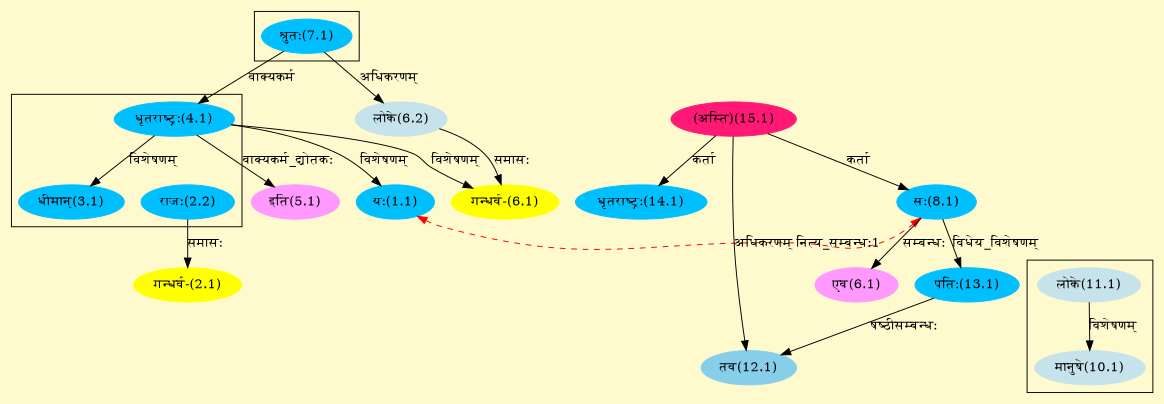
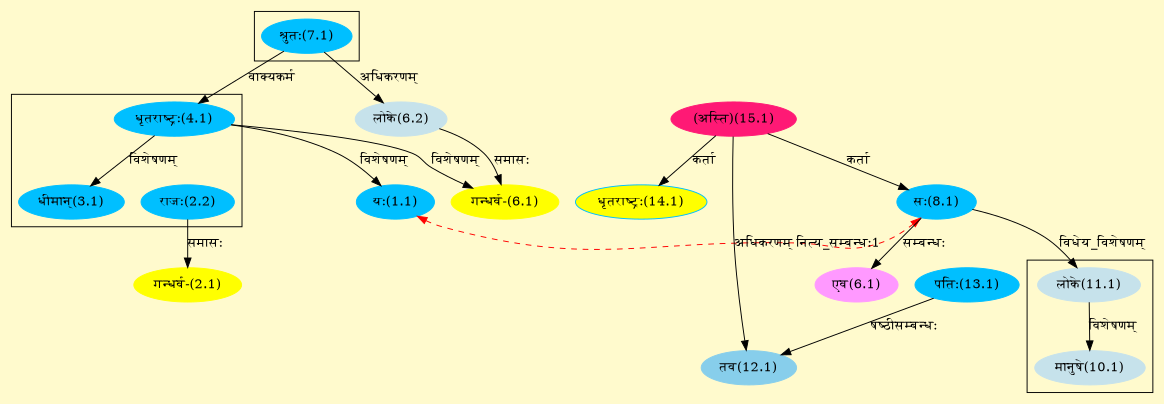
node "इति(5.1)": removed
node "धृतराष्ट्रः(14.1)": fillcolor #00bfff -> #ffff00
edge "सः(8.1)" -> "पतिः(13.1)": now "सः(8.1)" -> "लोके(11.1)"
